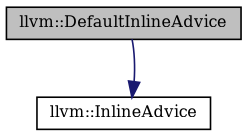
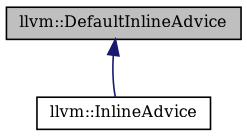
edge "llvm::DefaultInlineAdvice" -> "llvm::InlineAdvice": reversed
